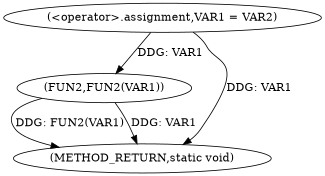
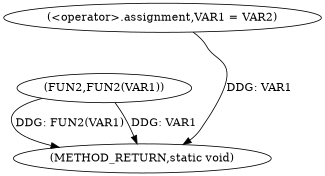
edge "(<operator>.assignment,VAR1 = VAR2)" -> "(FUN2,FUN2(VAR1))": removed, label "DDG: VAR1"
